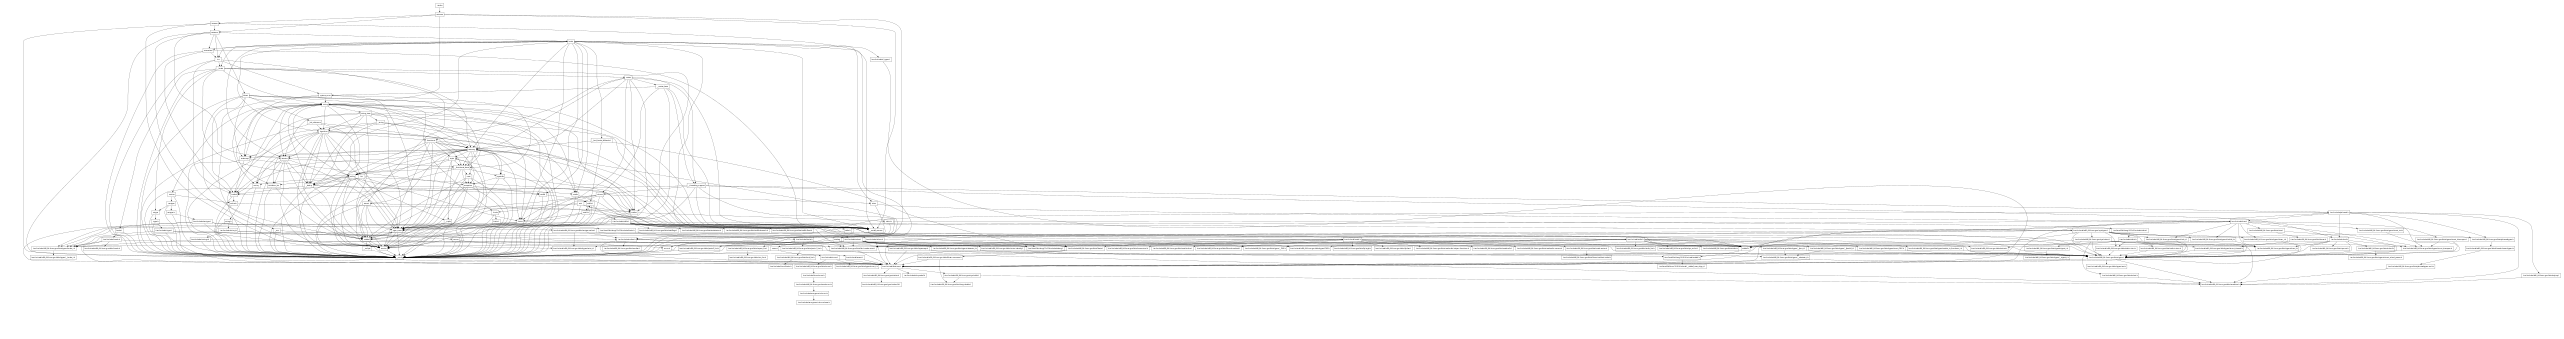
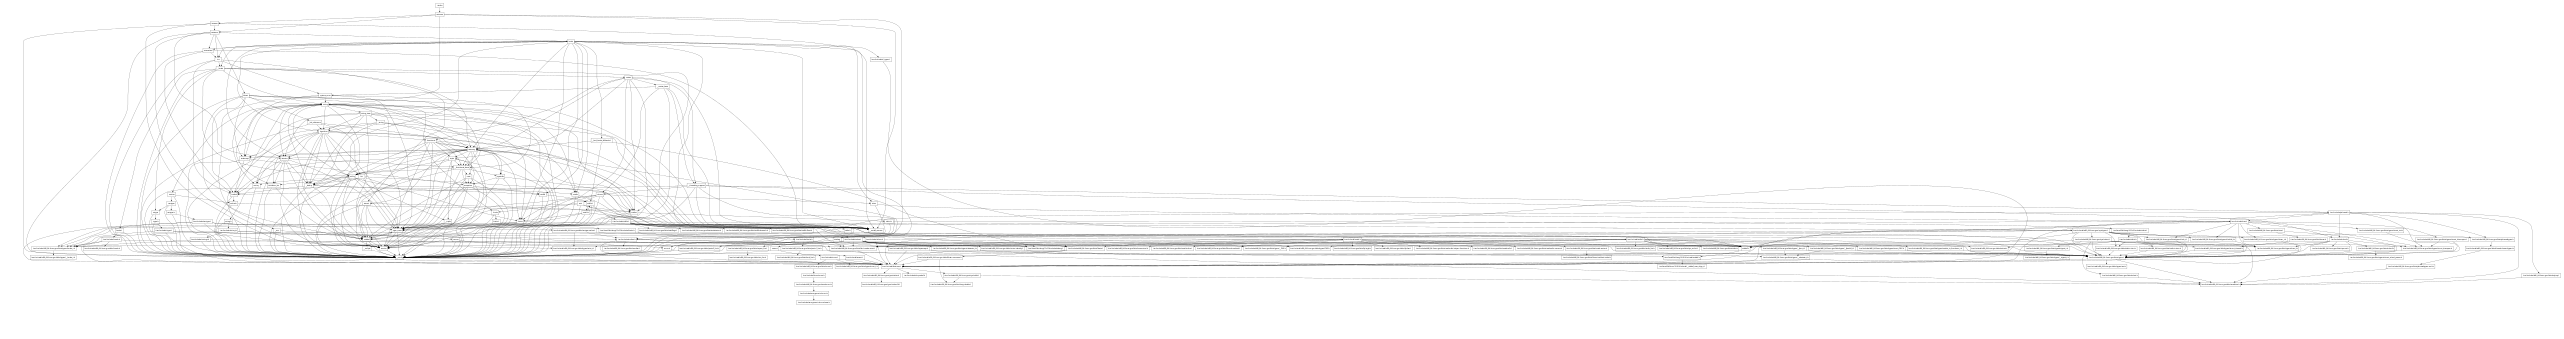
node "/usr/include/linux/limits.h": removed
